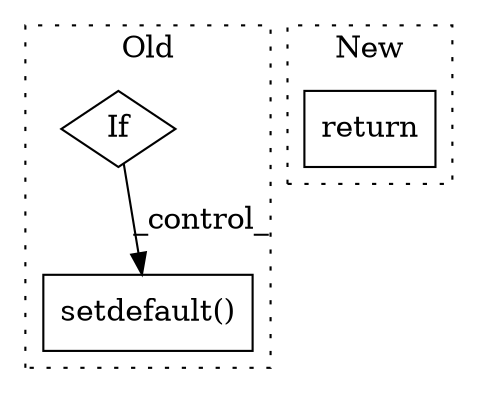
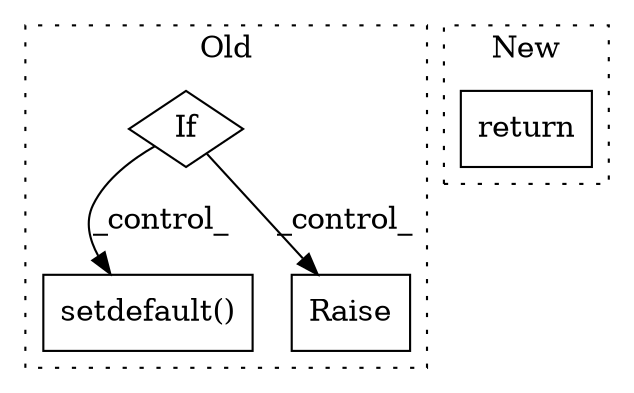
node "Raise": added
